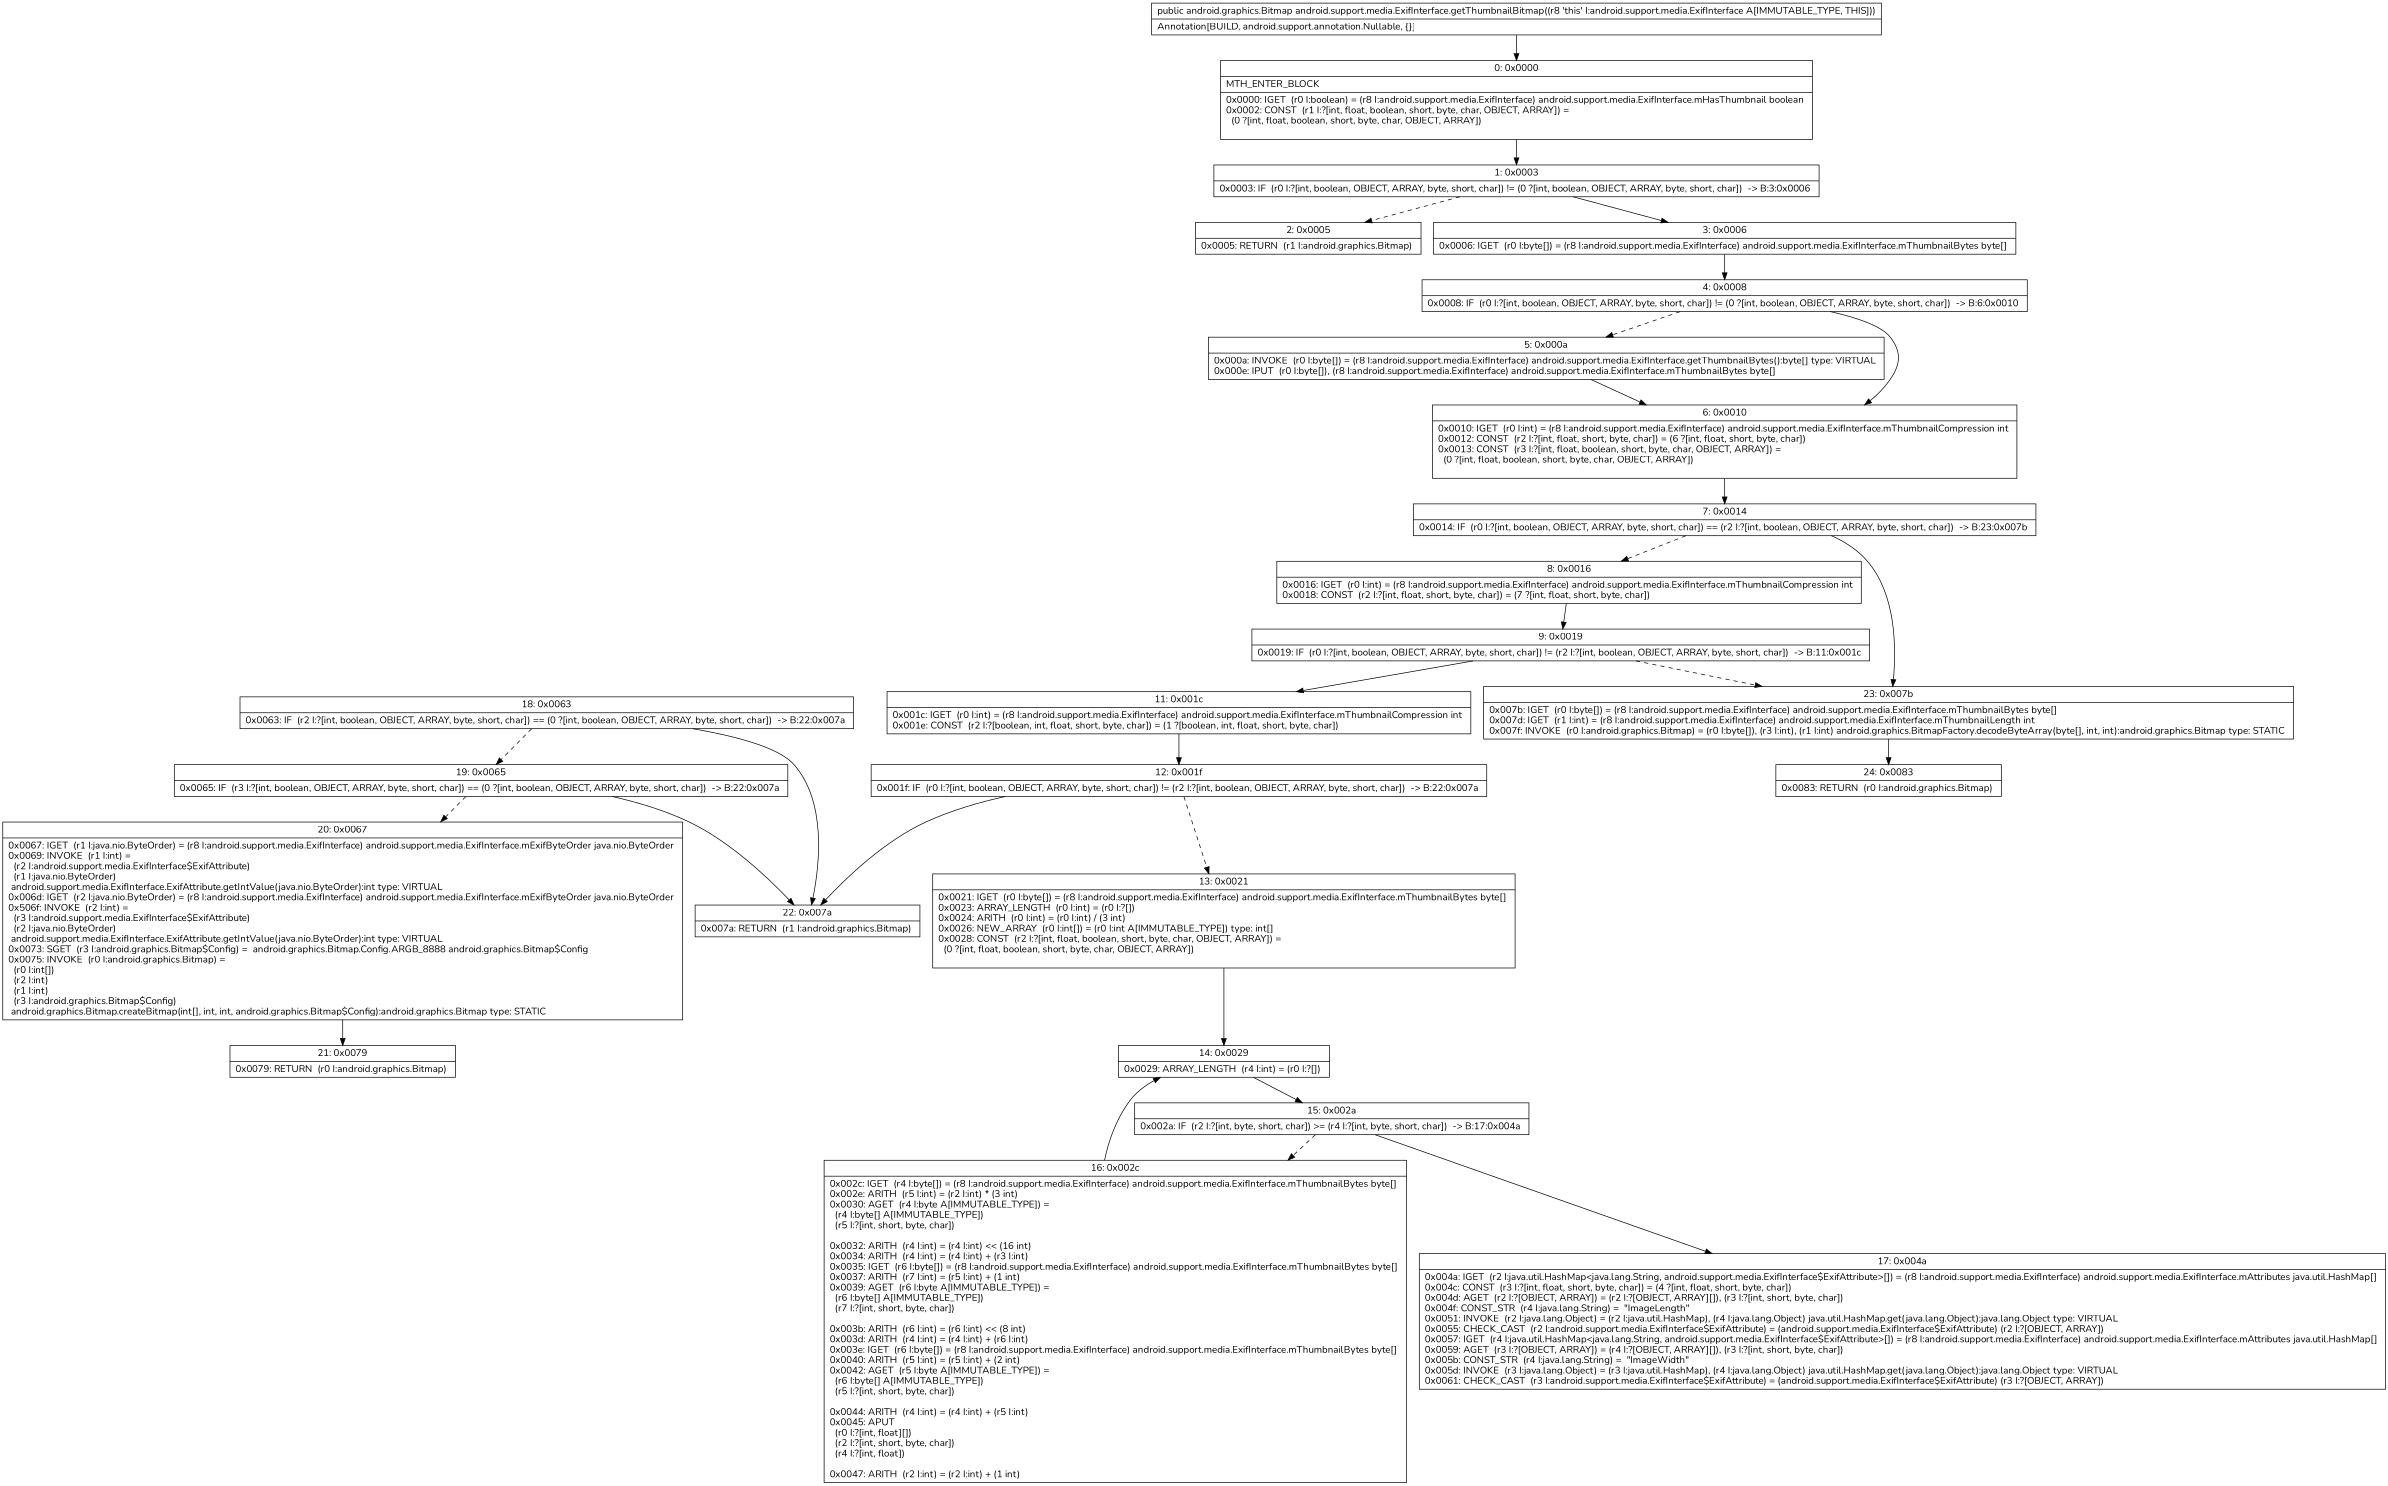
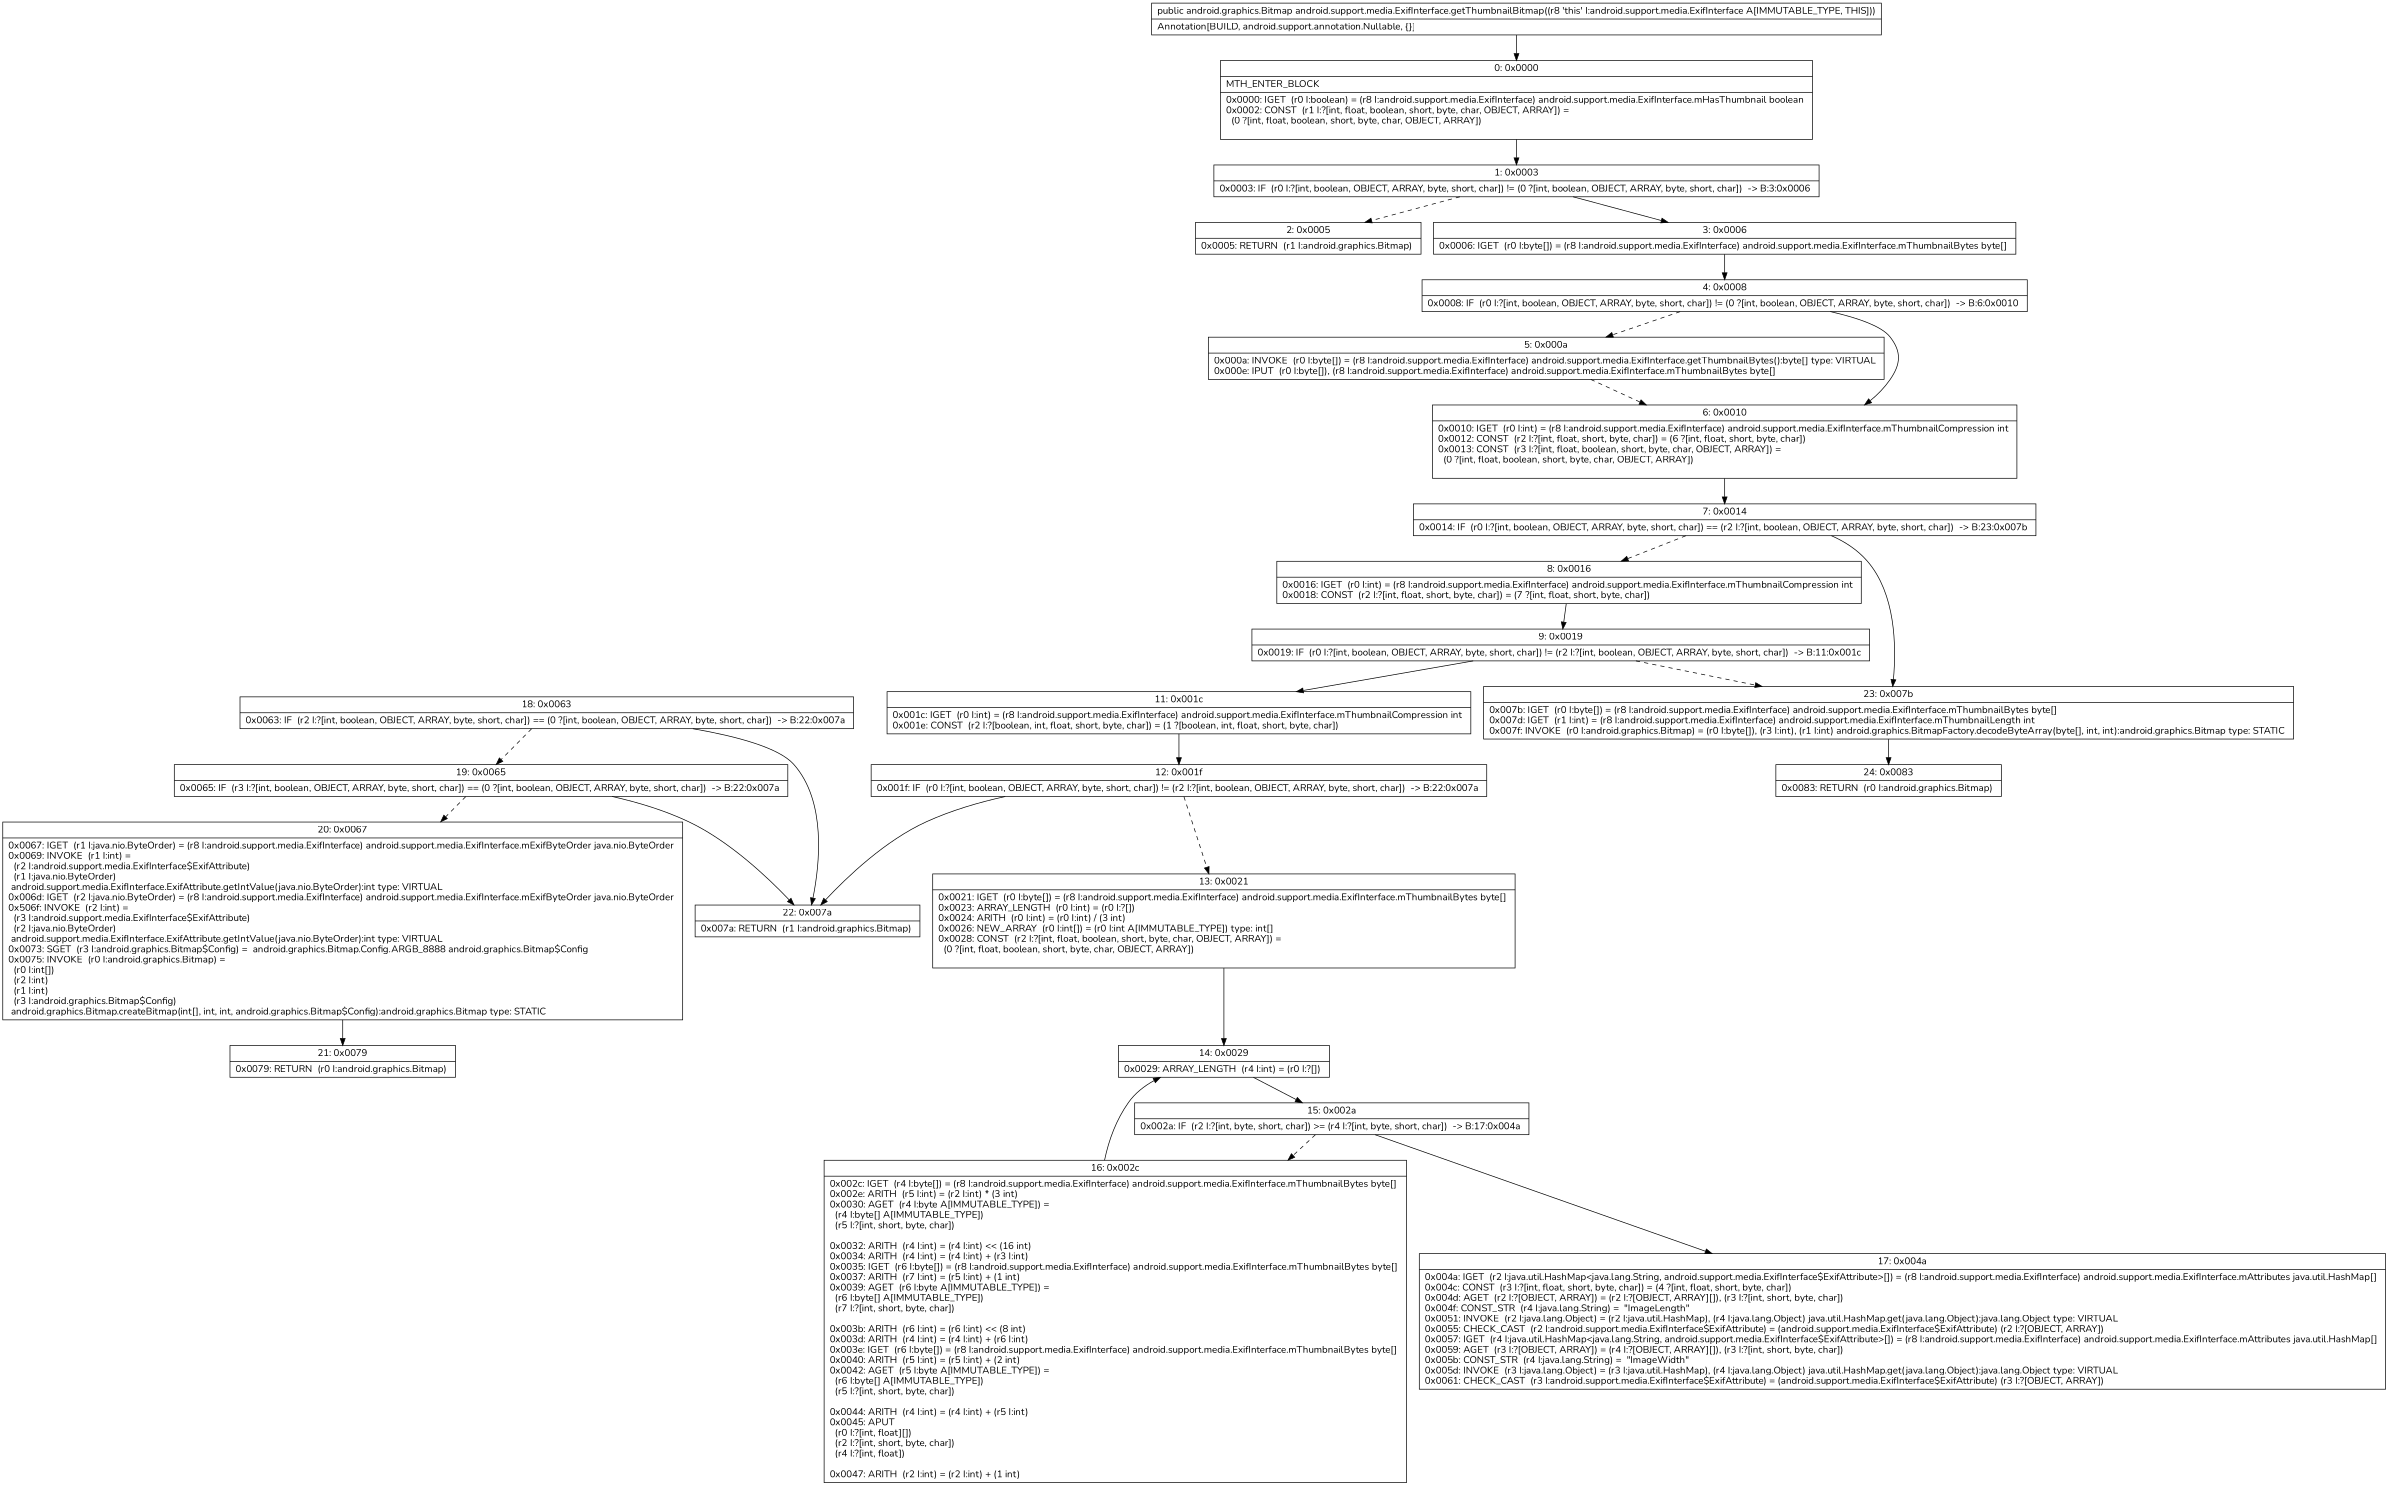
edge "5: 0x000a" -> "6: 0x0010": style solid -> dashed
